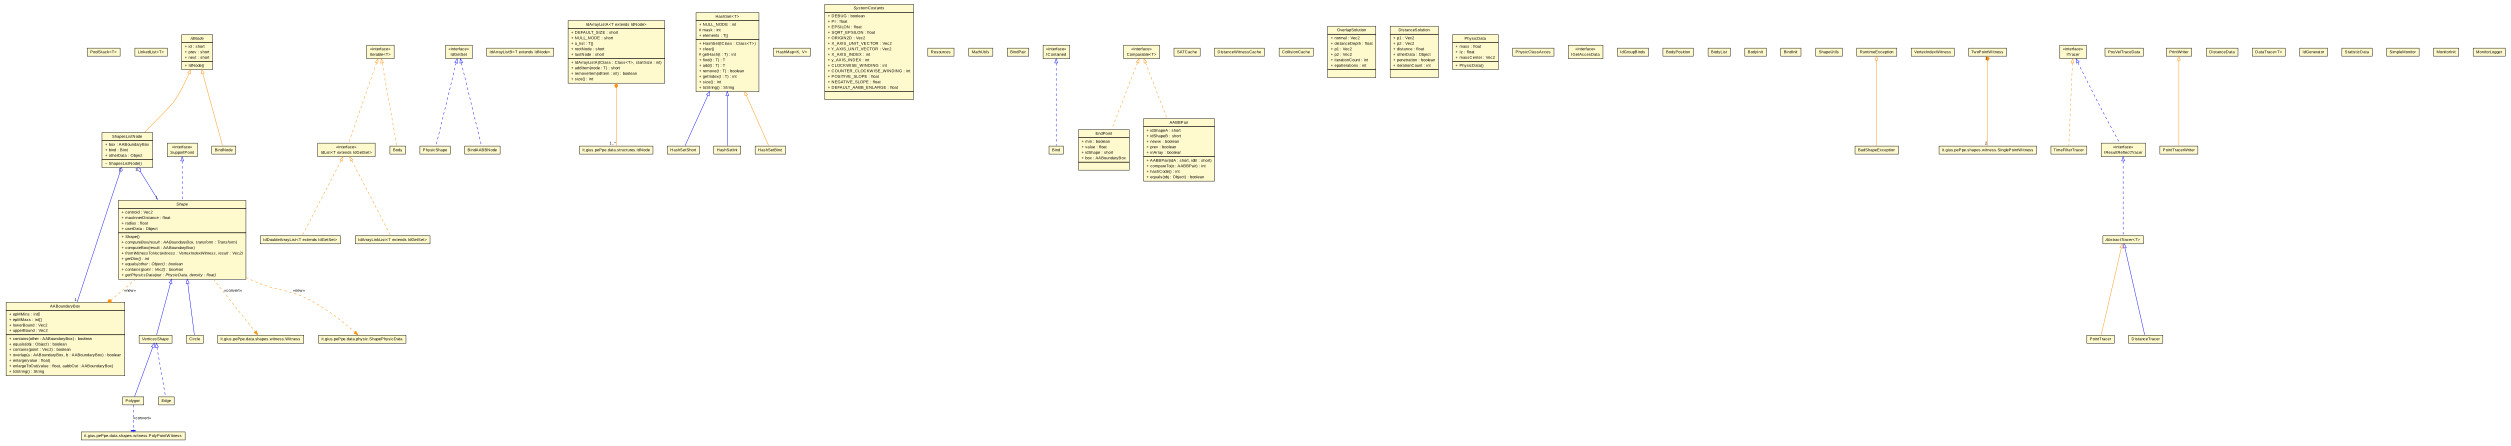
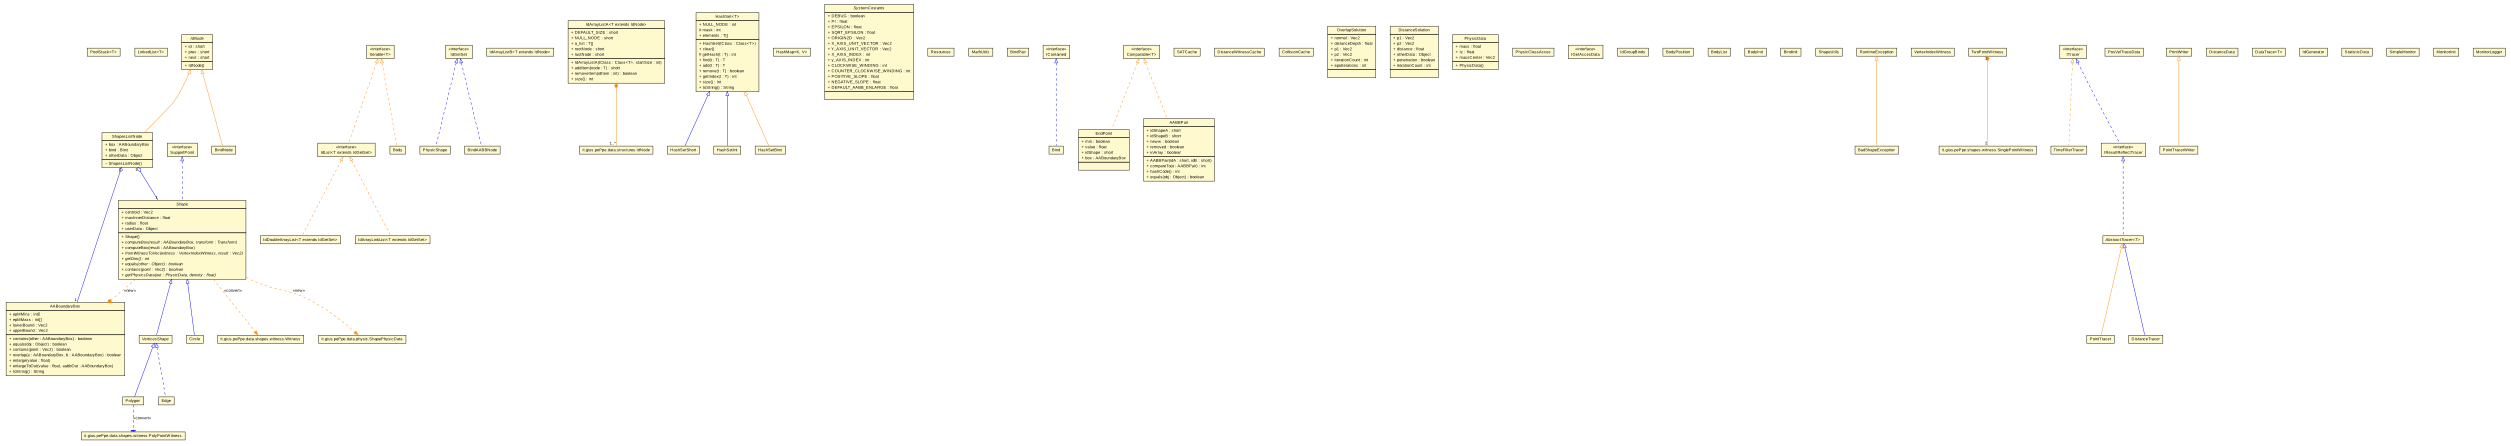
node "AABBPair": text "+ prev : boolean" -> "+ removed : boolean"
